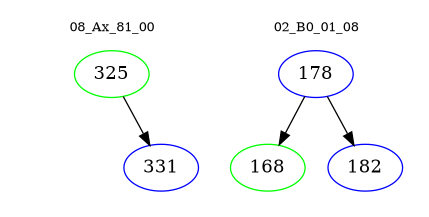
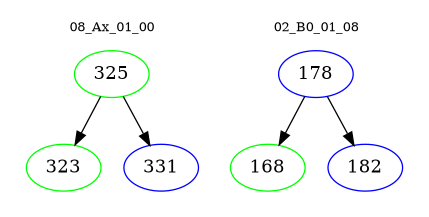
cluster "08_Ax_81_00": label "08_Ax_81_00" -> "08_Ax_01_00"
node "323": added
